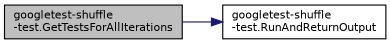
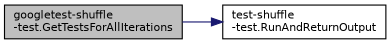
node "googletest-shuffle -test.RunAndReturnOutput": label "googletest-shuffle -test.RunAndReturnOutput" -> "test-shuffle -test.RunAndReturnOutput"
